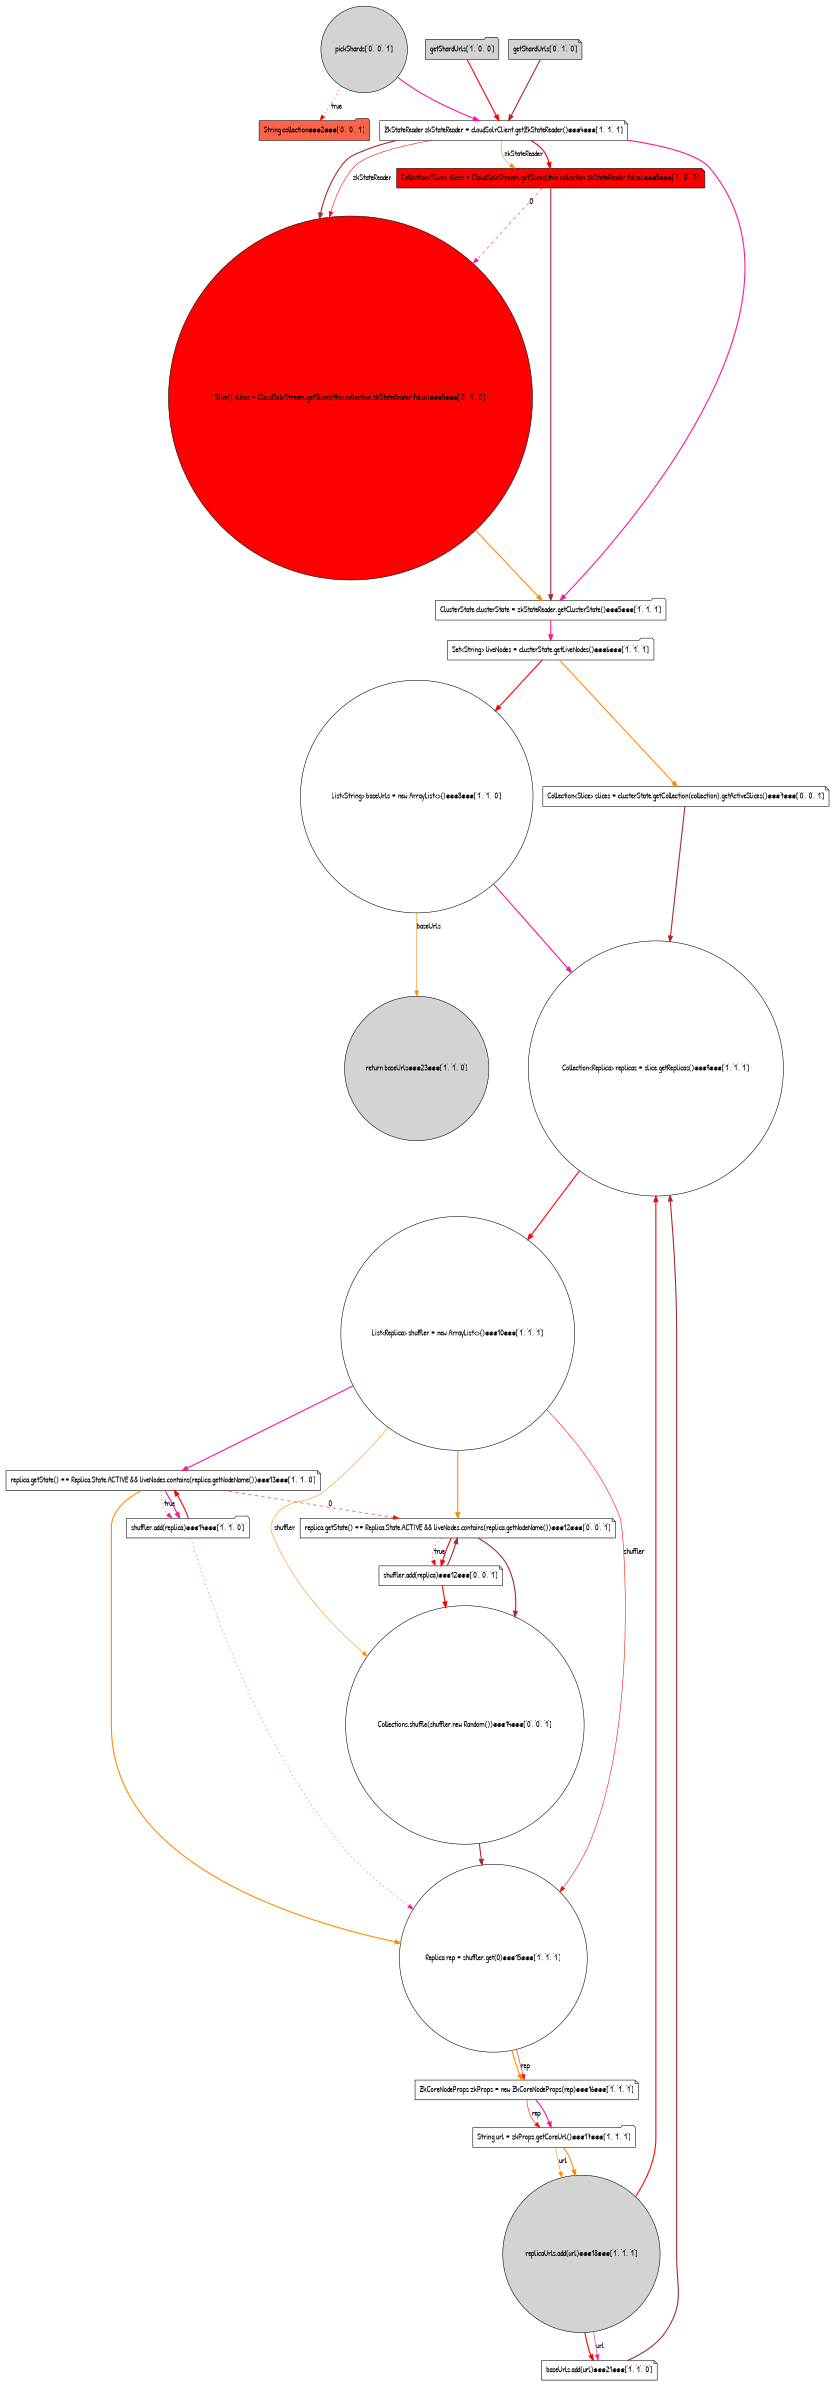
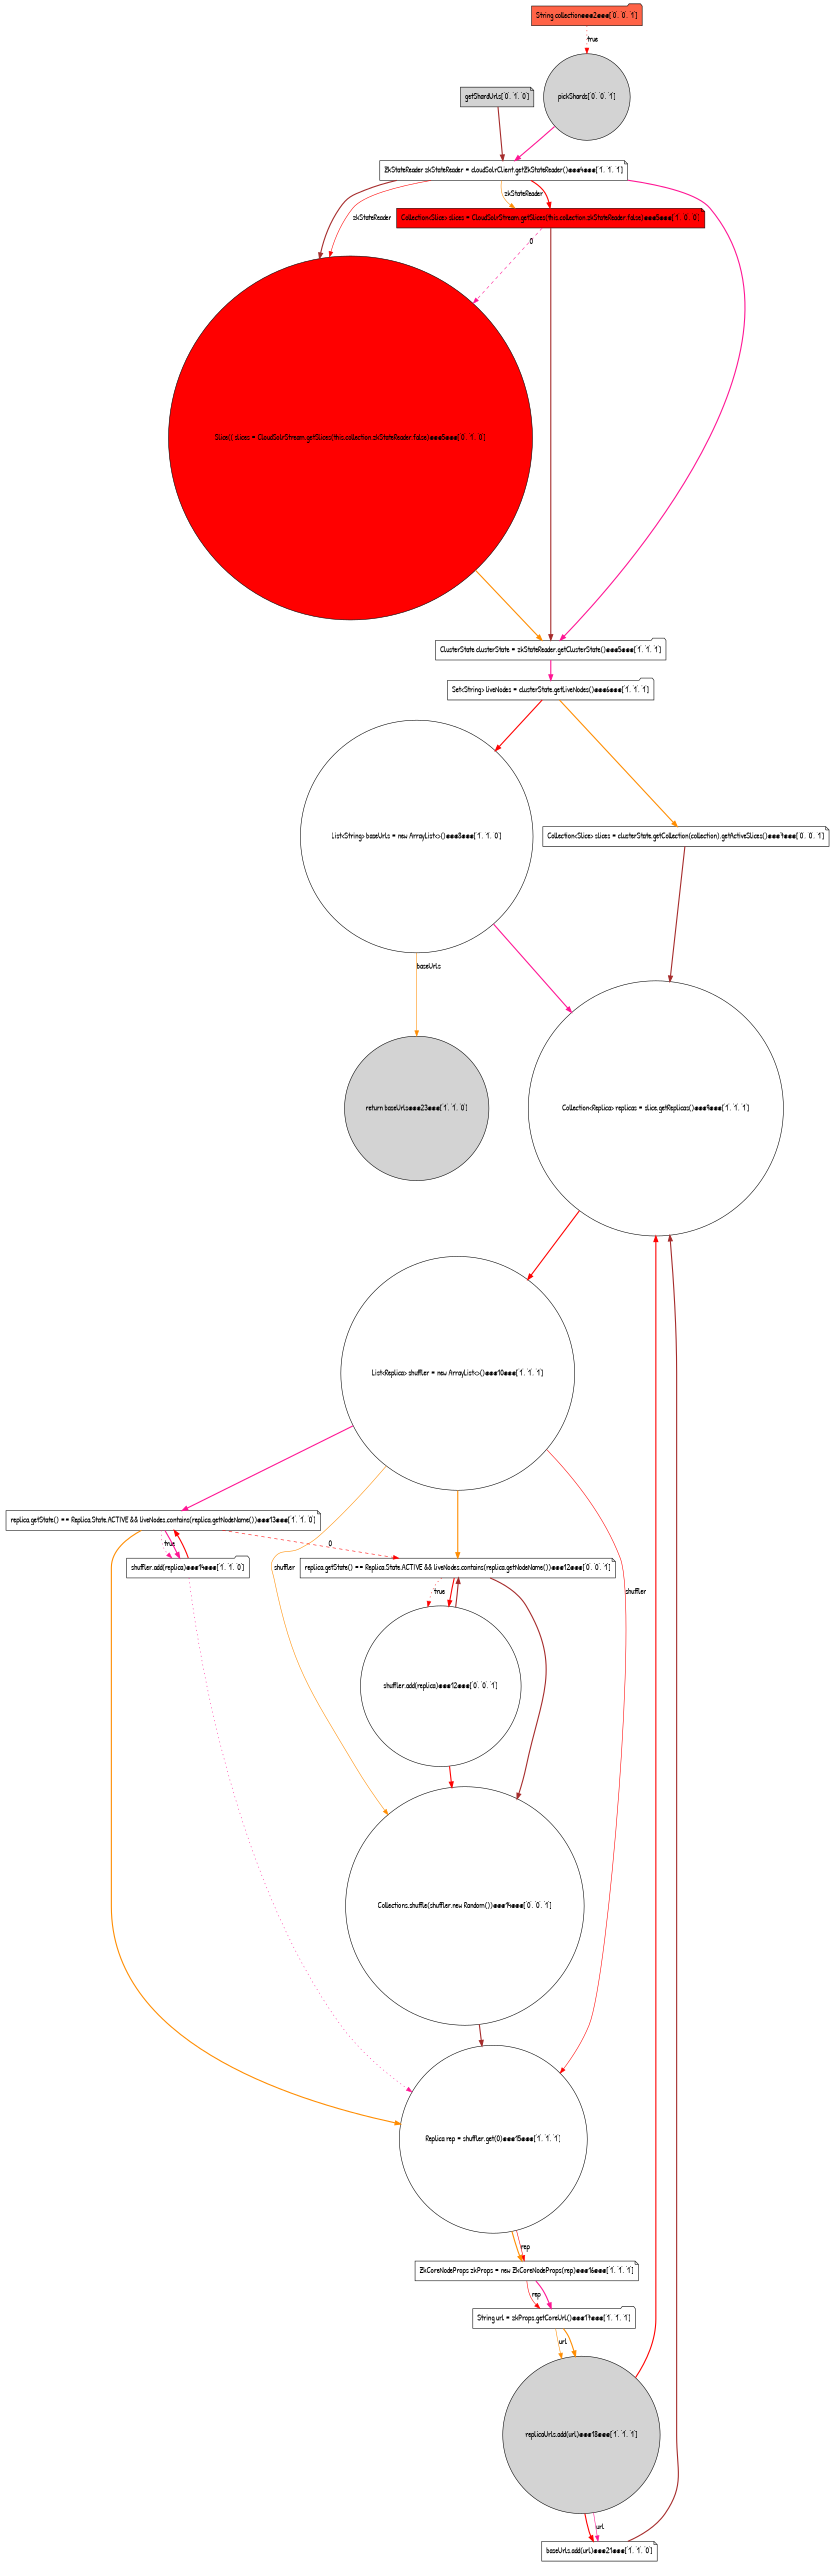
node "getShardUrls['1', '0', '0']": removed
edge "pickShards['0', '0', '1']" -> "String collection@@@2@@@['0', '0', '1']": reversed
node "shuffler.add(replica)@@@12@@@['0', '0', '1']": shape note -> circle
